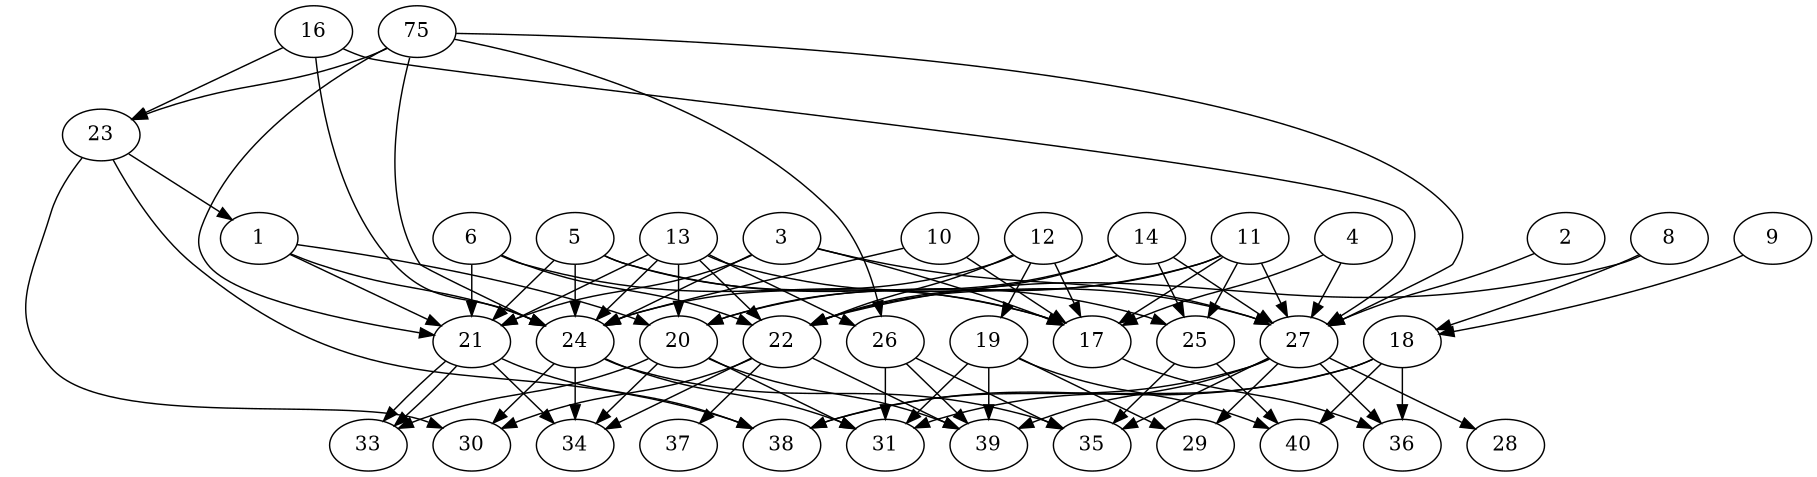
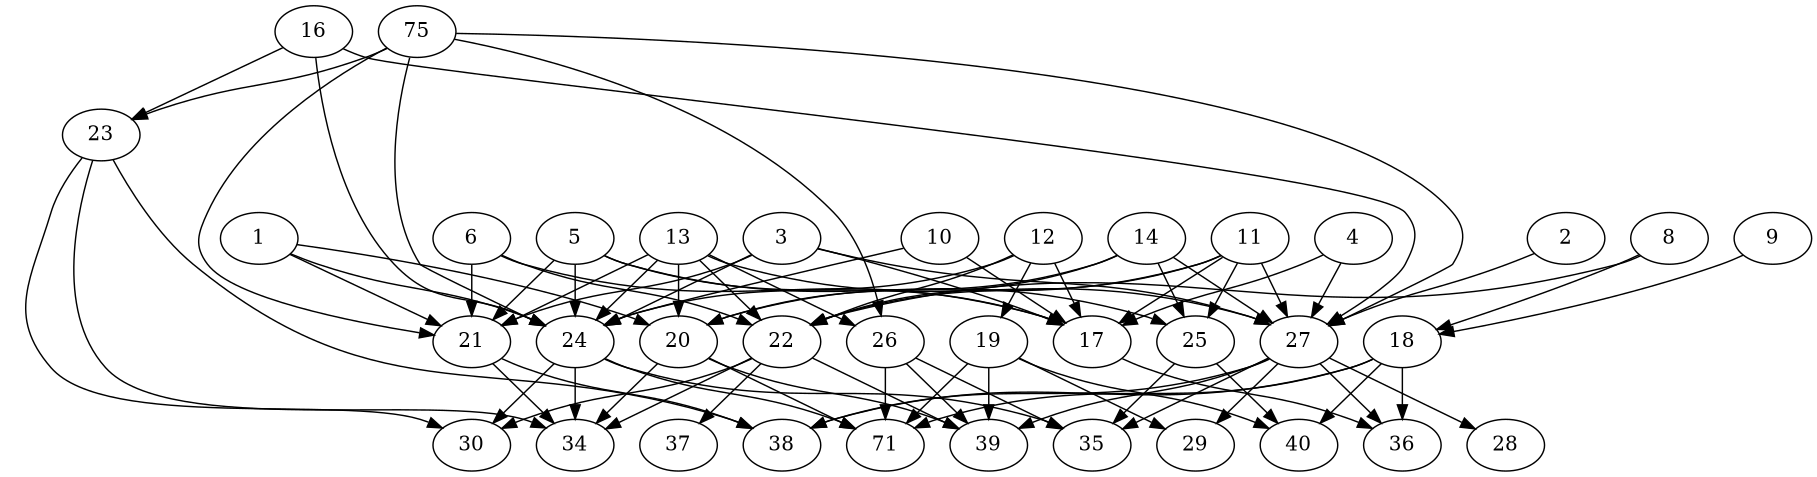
edge "23" -> "1": now "23" -> "34"
node "33": removed
node "31": label "31" -> "71"
